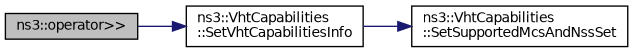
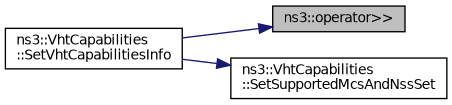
edge "ns3::operator>>" -> "ns3::VhtCapabilities ::SetVhtCapabilitiesInfo": reversed
